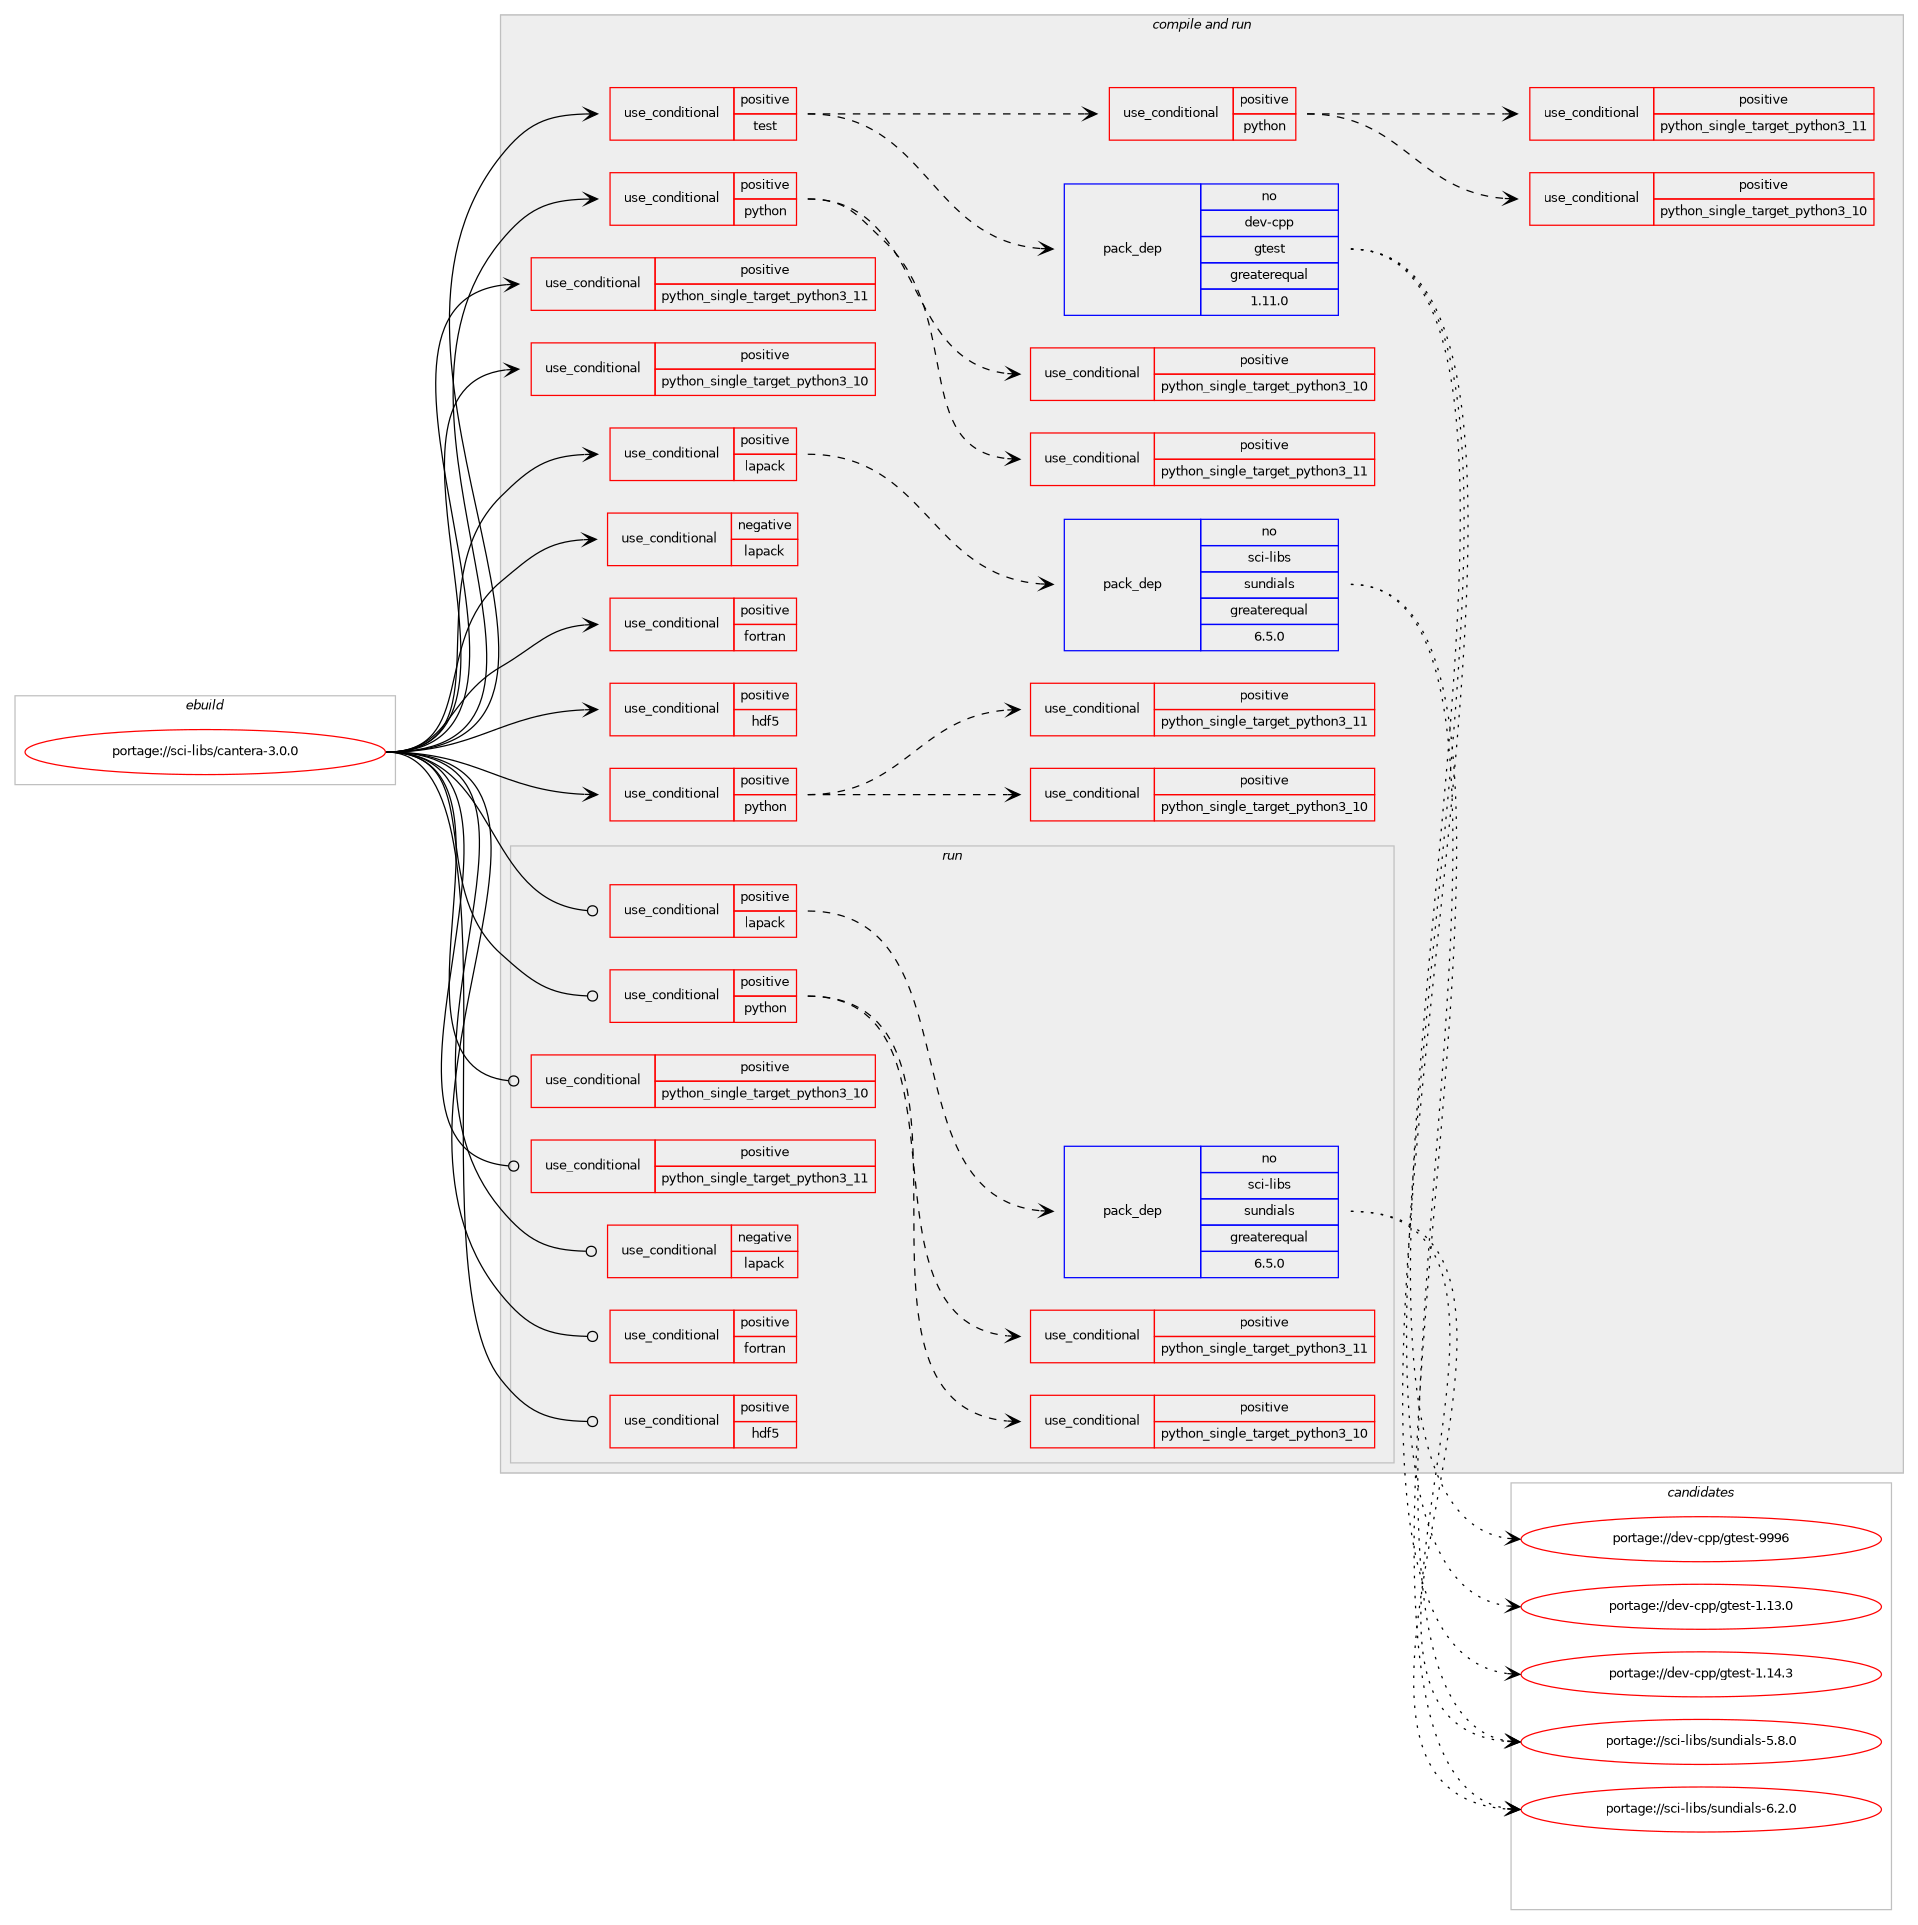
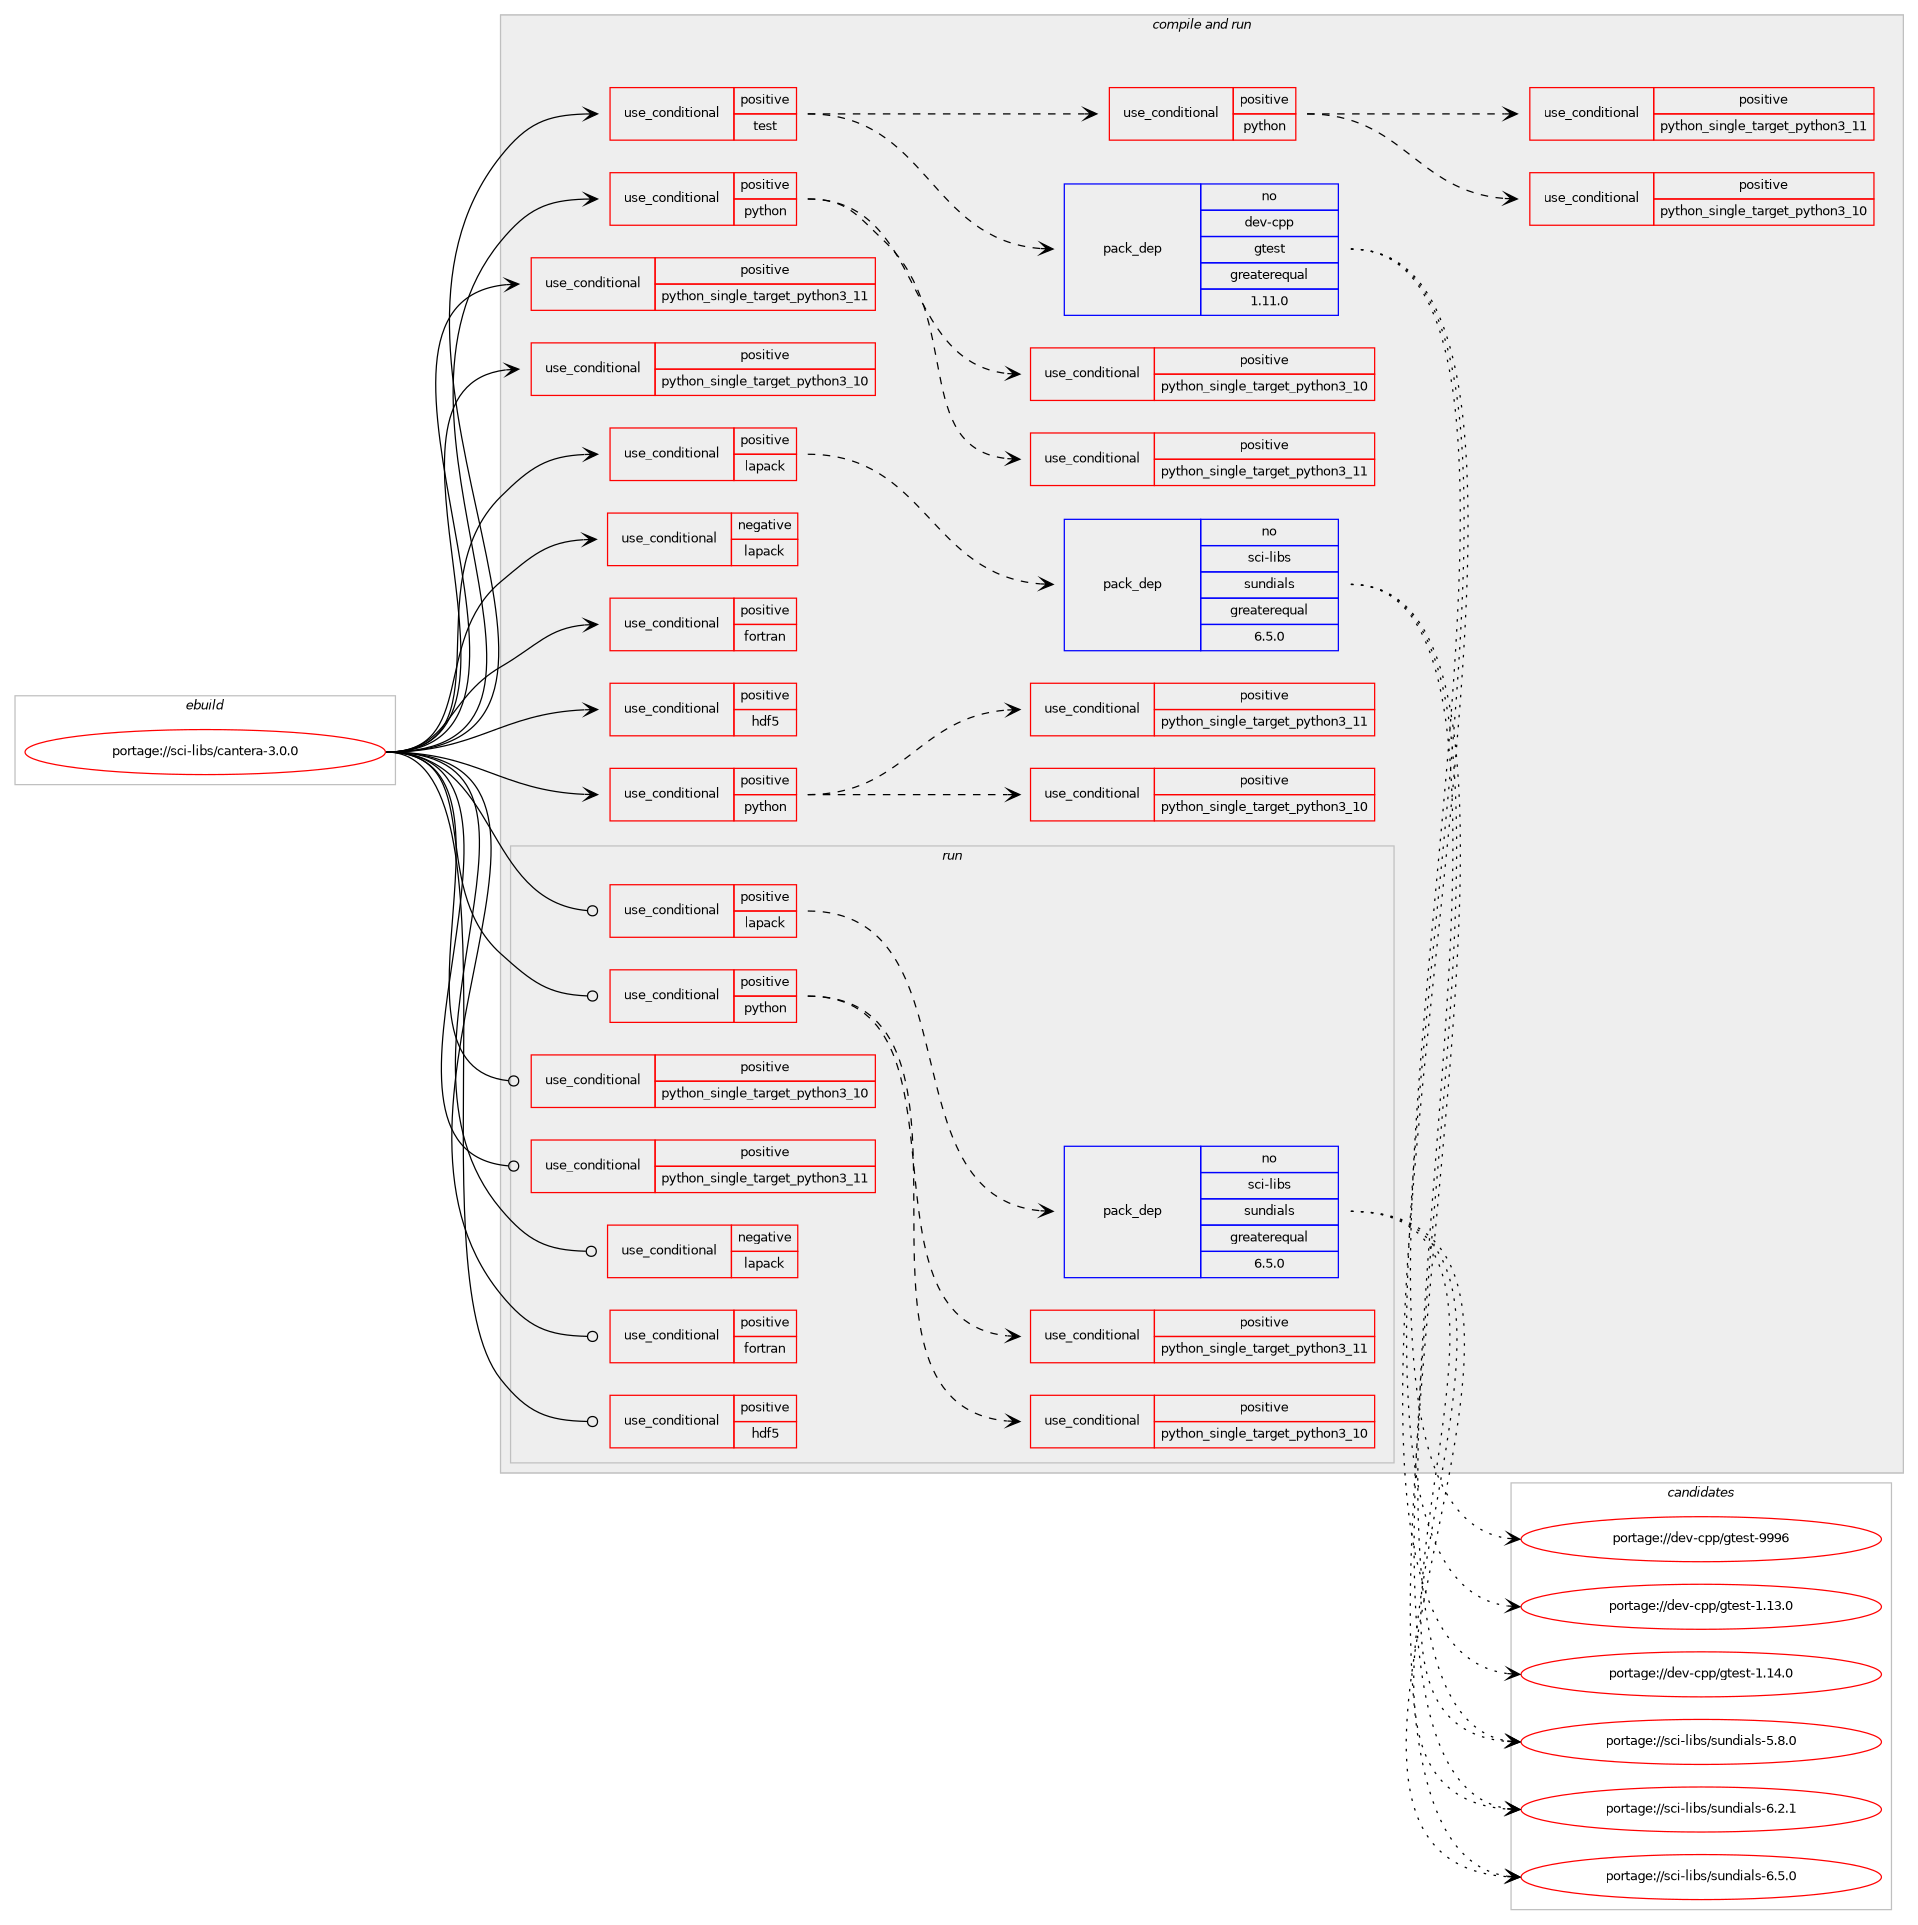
node "portage://dev-cpp/gtest-1.14.3": label "portage://dev-cpp/gtest-1.14.3" -> "portage://dev-cpp/gtest-1.14.0"
node "portage://sci-libs/sundials-6.2.0": label "portage://sci-libs/sundials-6.2.0" -> "portage://sci-libs/sundials-6.2.1"
node "portage://sci-libs/sundials-6.5.0": added
